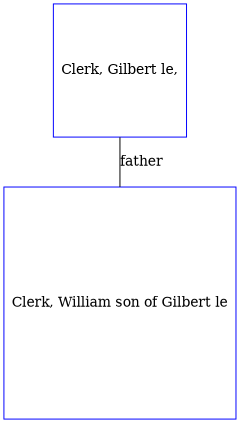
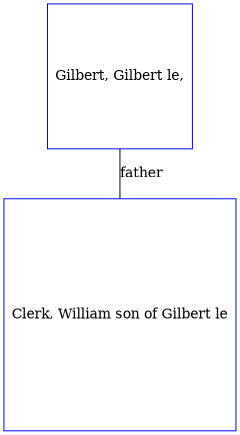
node "Clerk, Gilbert le,": label "Clerk, Gilbert le," -> "Gilbert, Gilbert le,"
